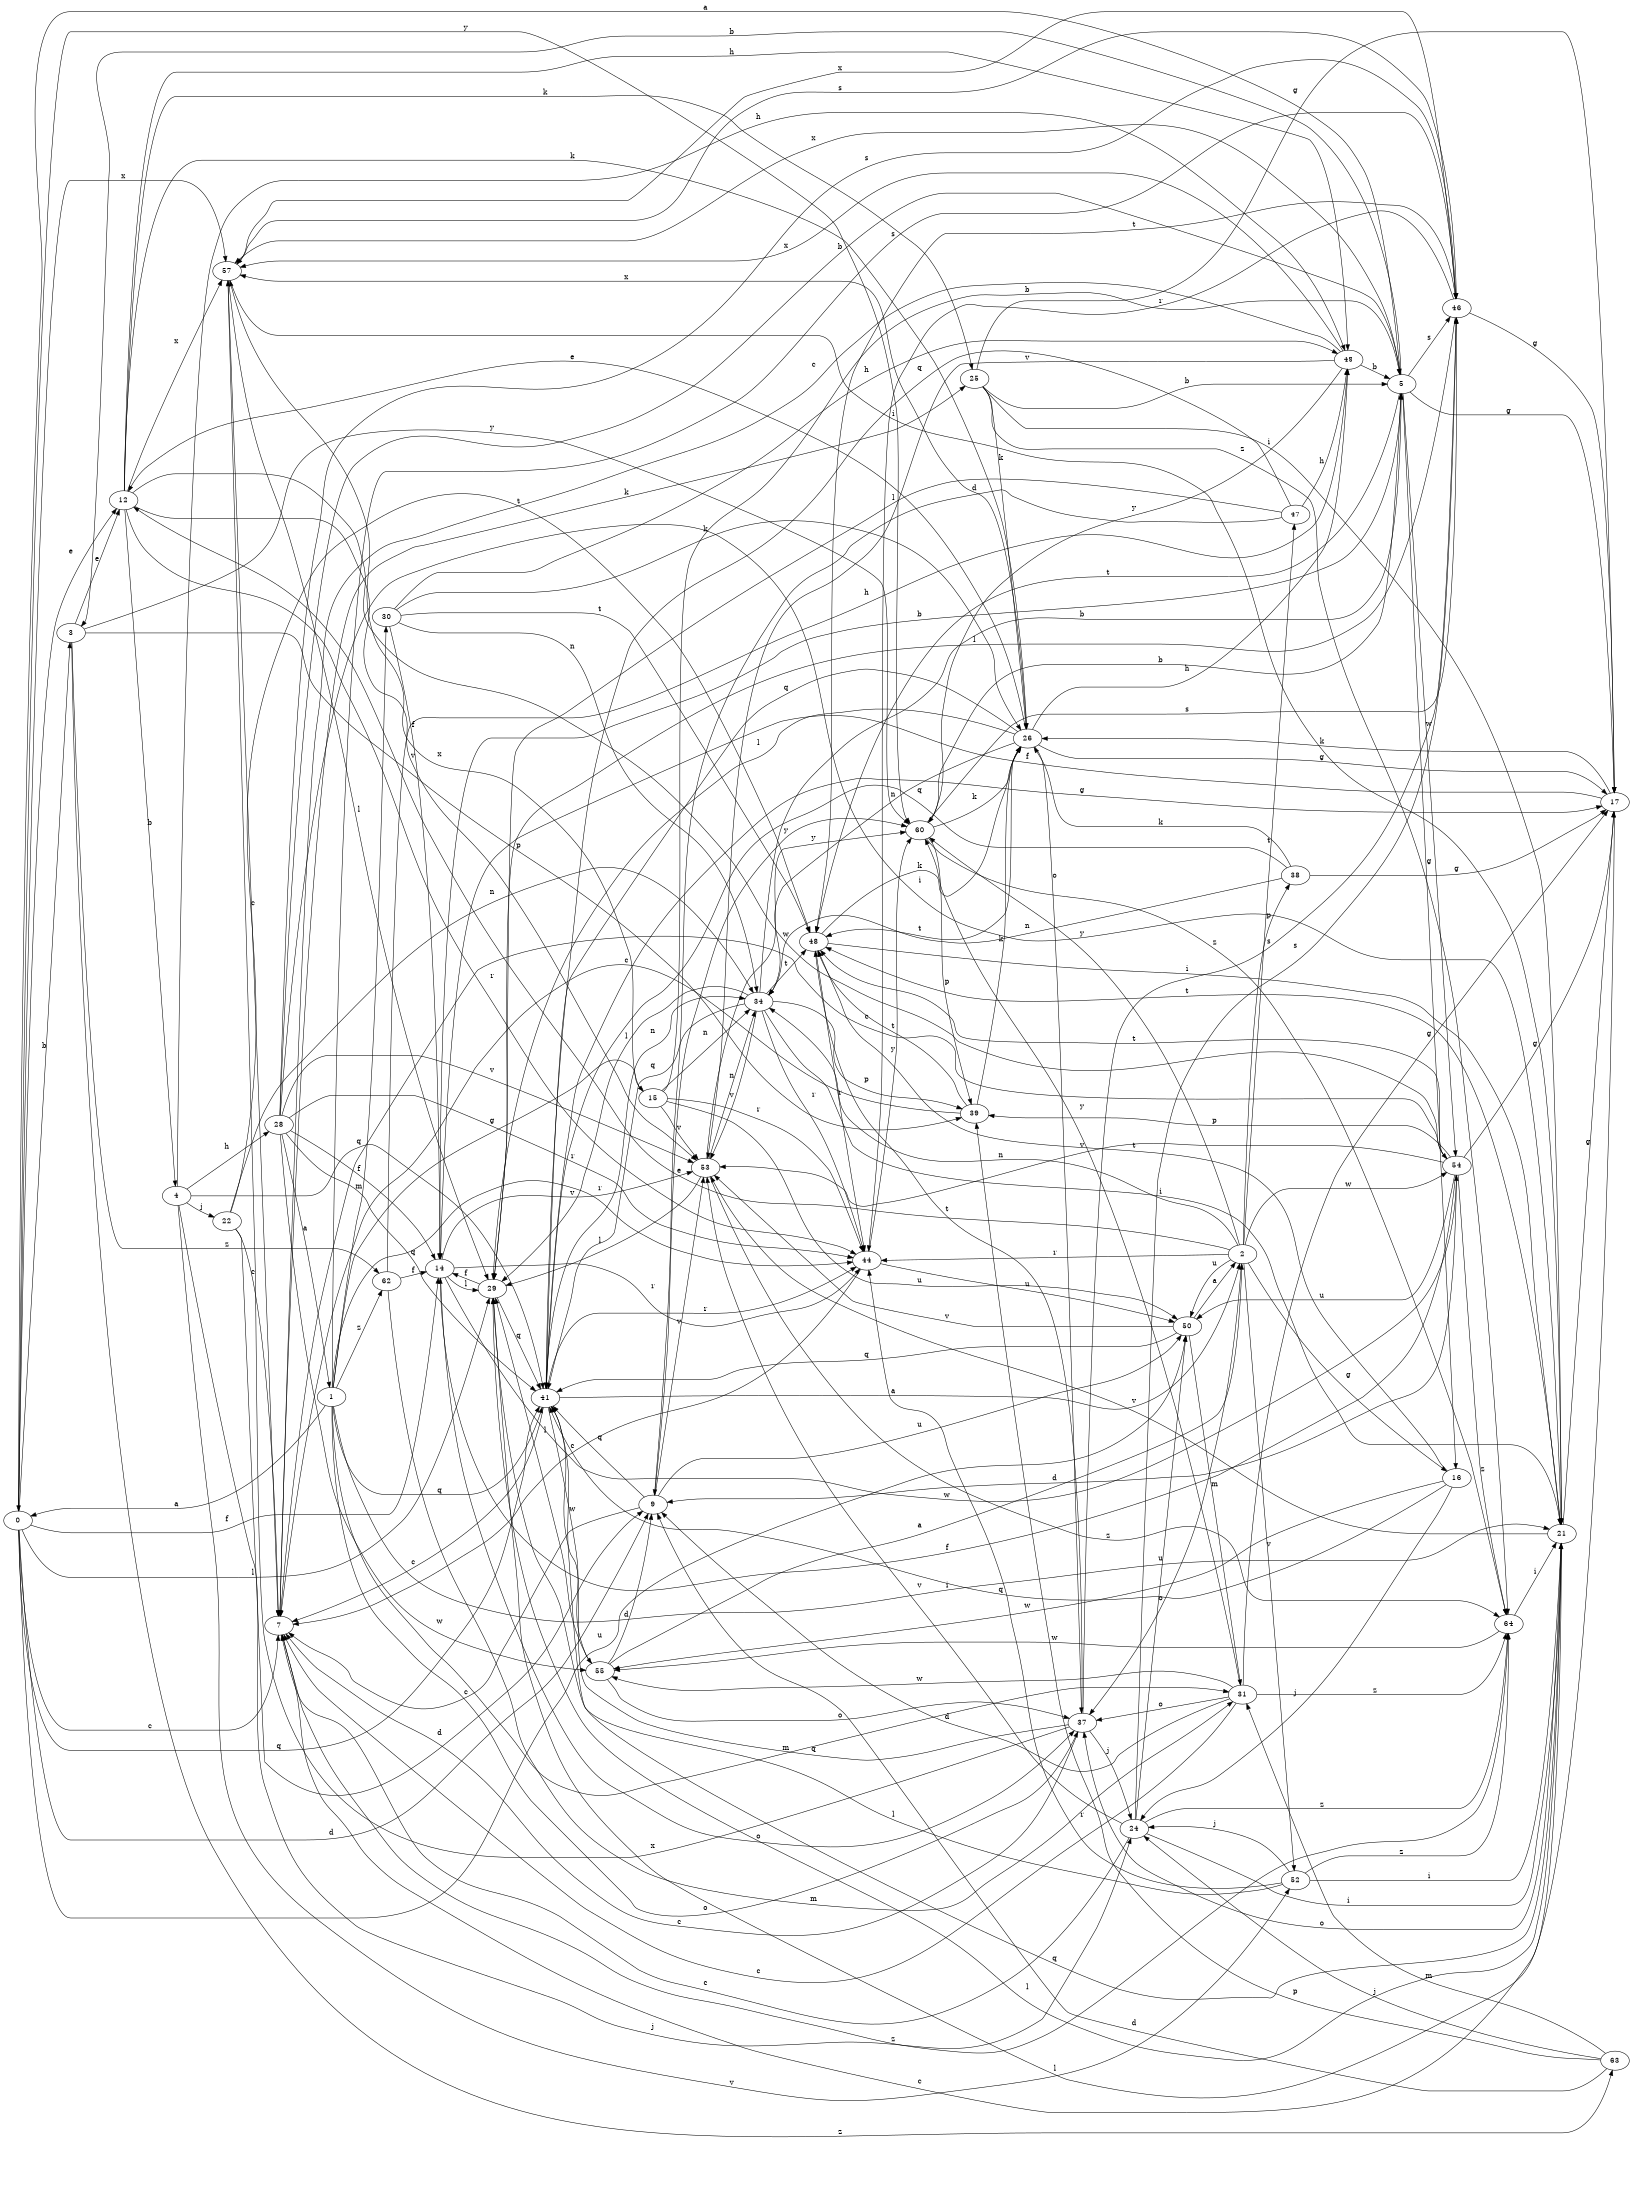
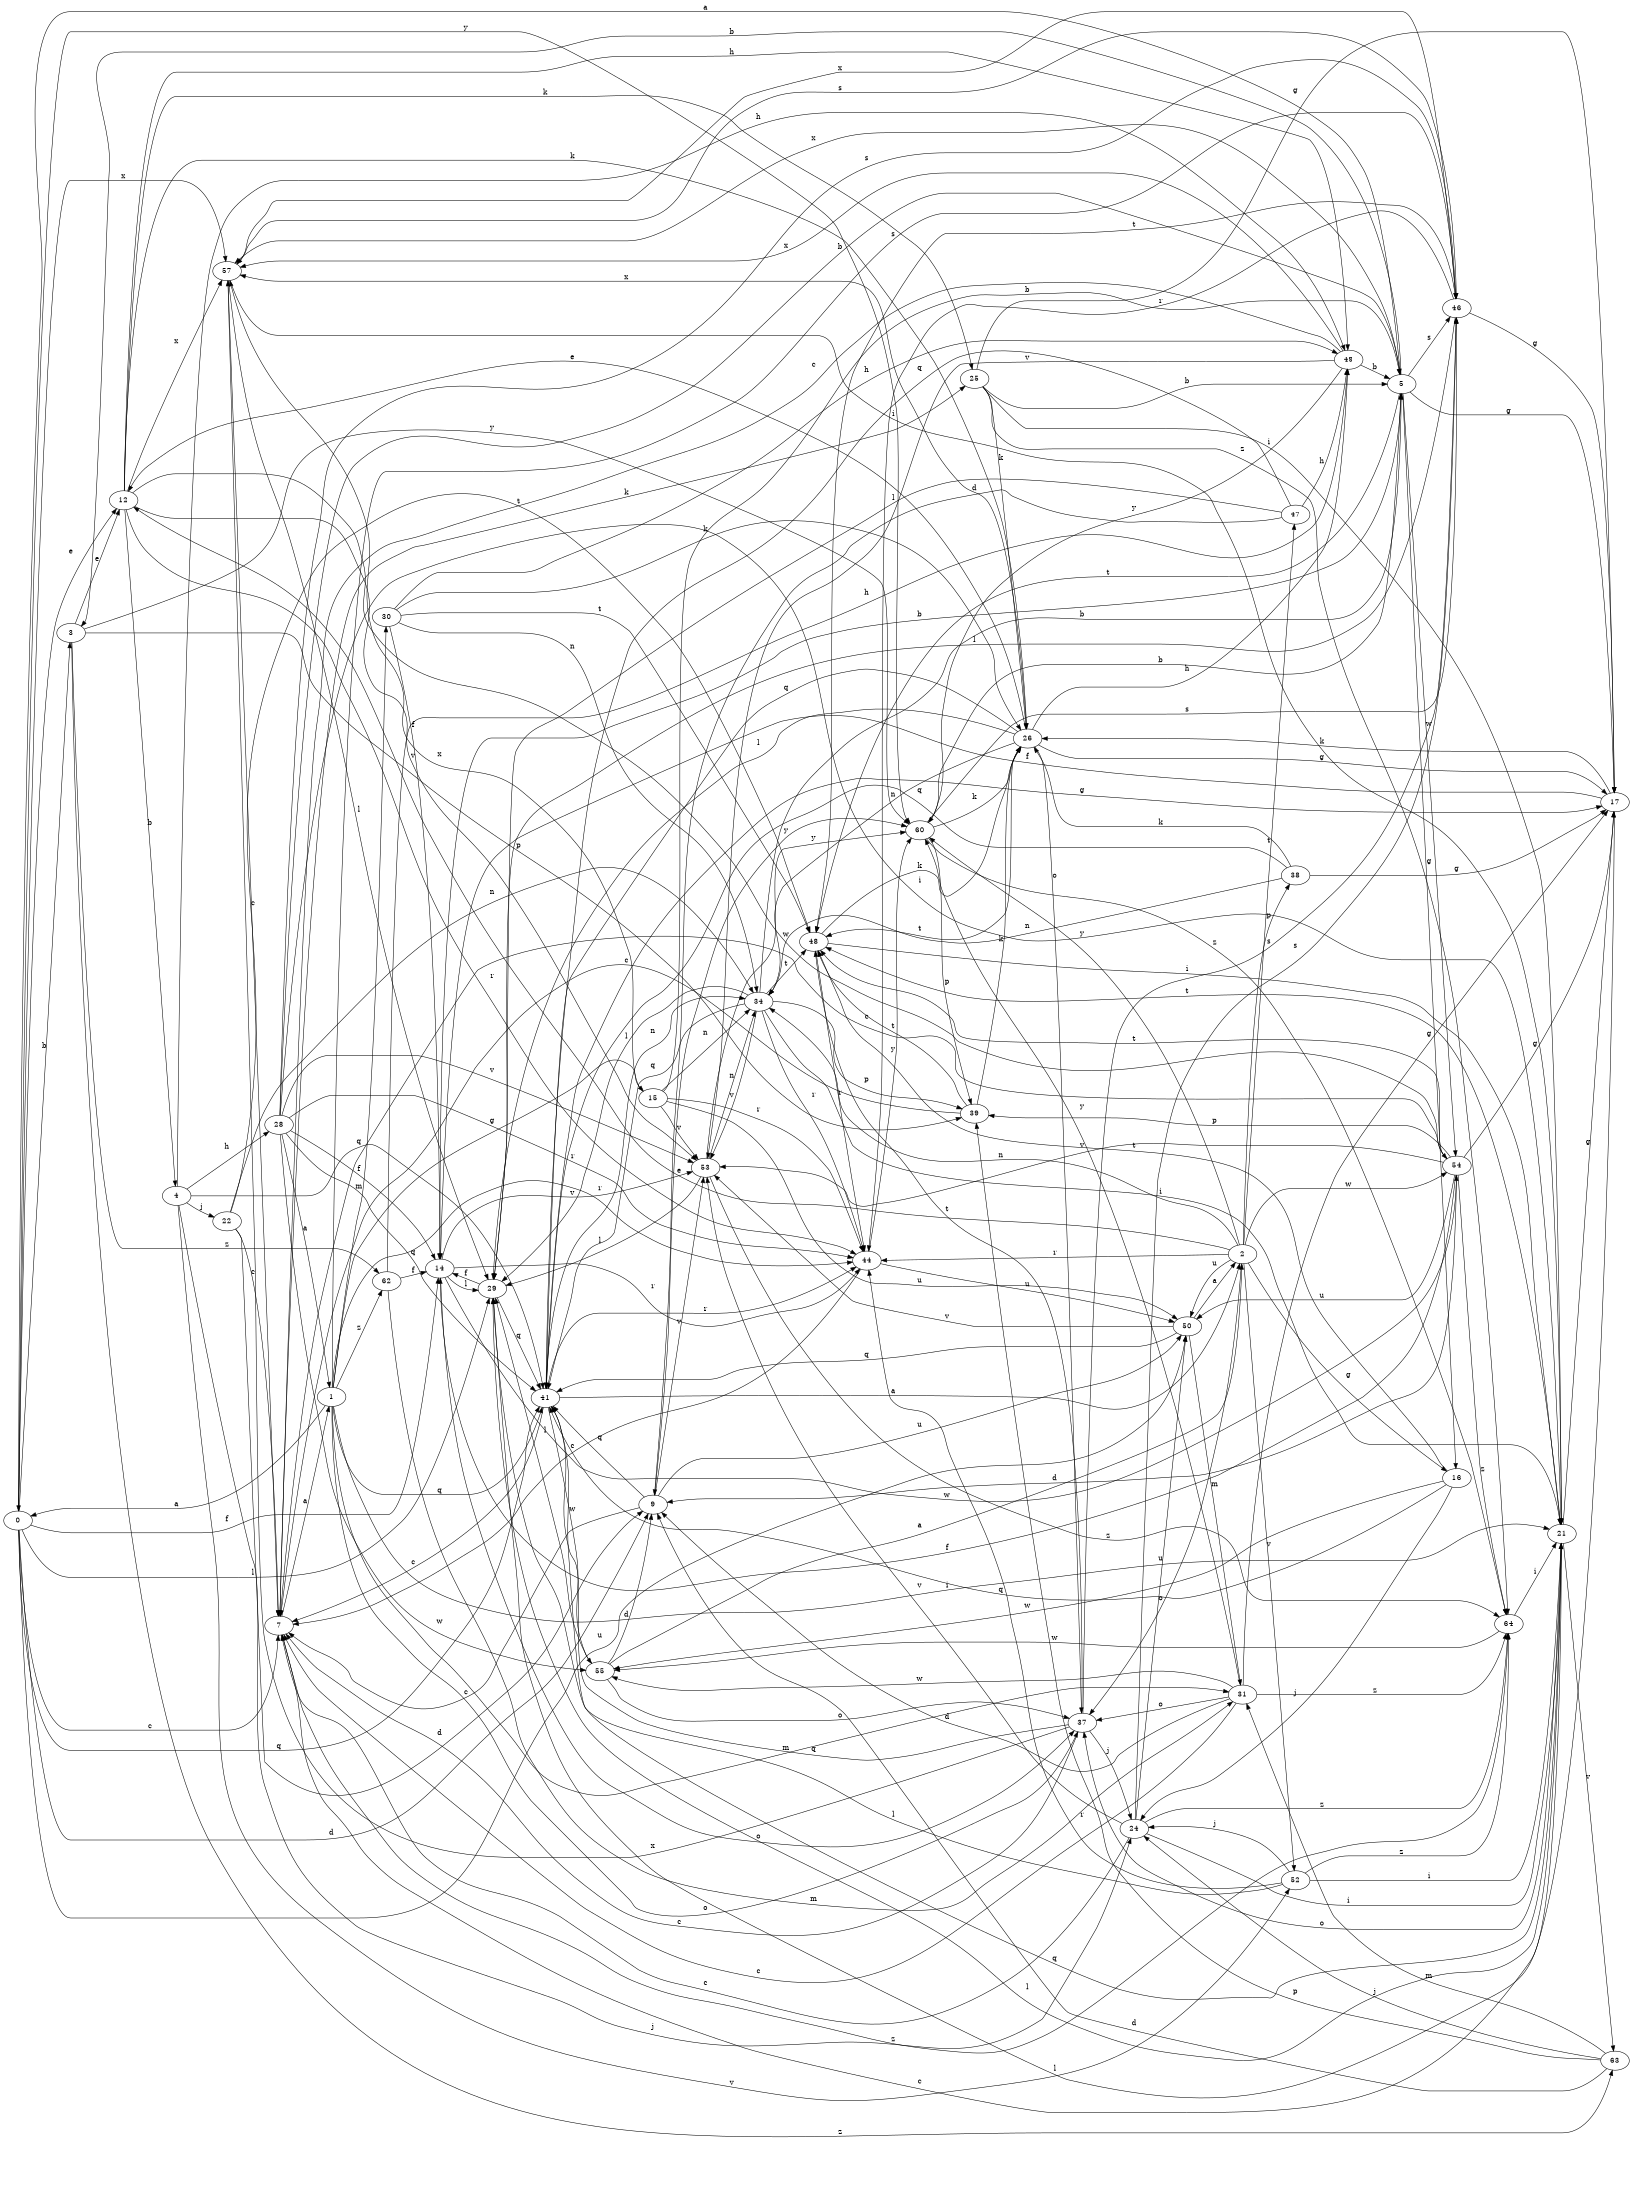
edge "21" -> "53": now "21" -> "63"
edge "7" -> "1": added, label "a"
